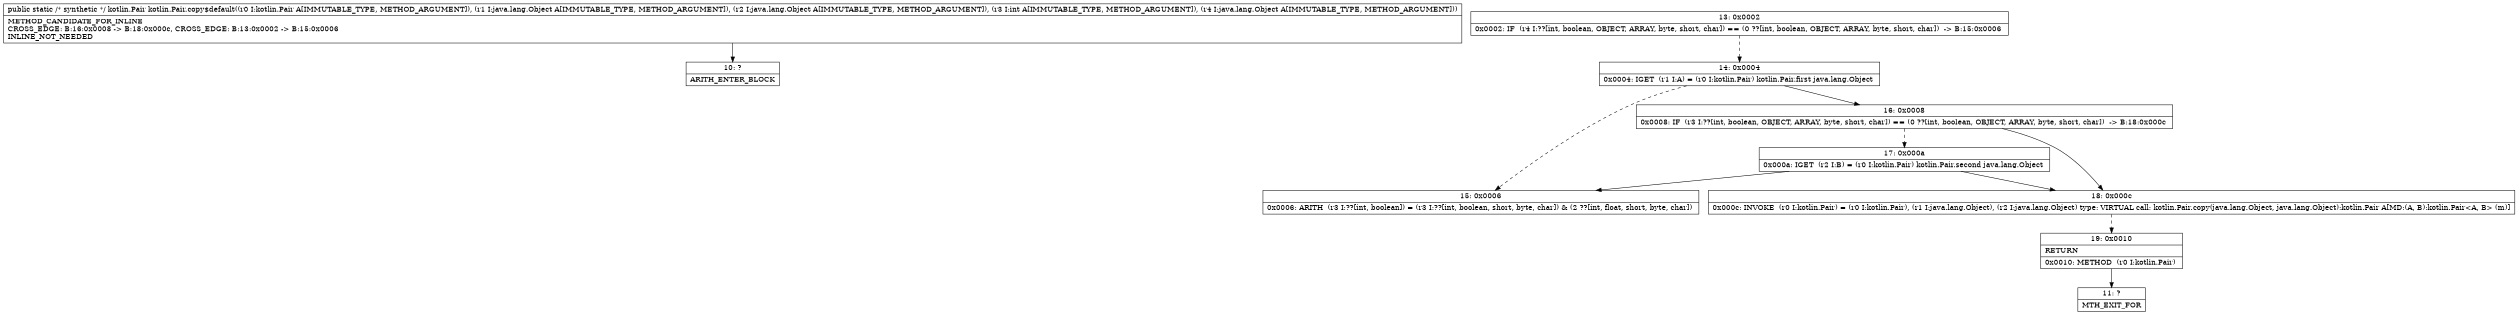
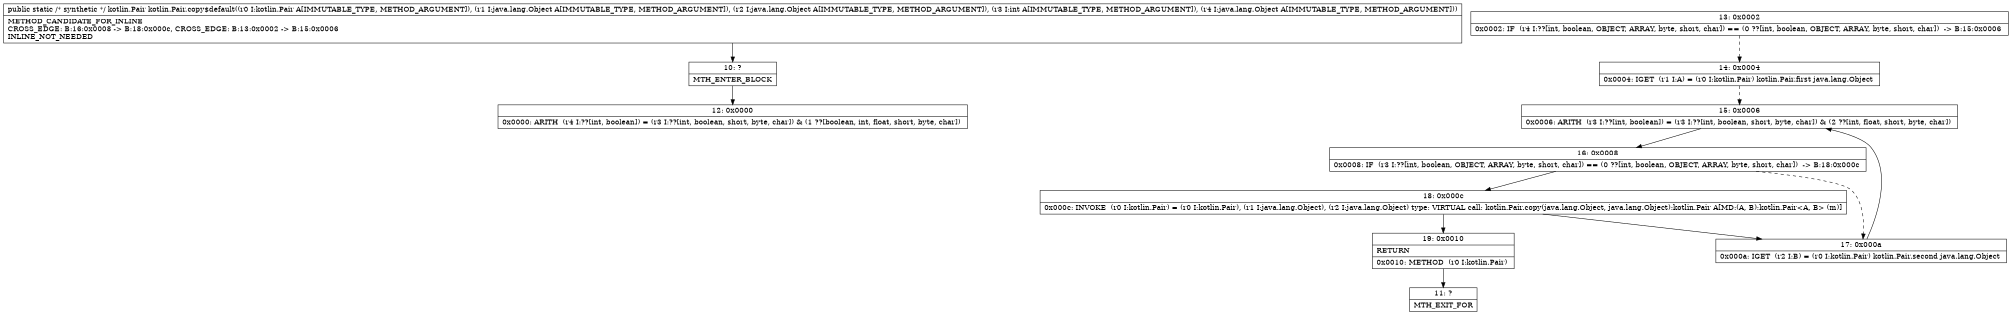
node "10: ?": text "ARITH_ENTER_BLOCK" -> "MTH_ENTER_BLOCK"
edge "14: 0x0004" -> "16: 0x0008": now "15: 0x0006" -> "16: 0x0008"
node "12: 0x0000": added
edge "17: 0x000a" -> "18: 0x000c": reversed
edge "18: 0x000c" -> "19: 0x0010": style dashed -> solid
